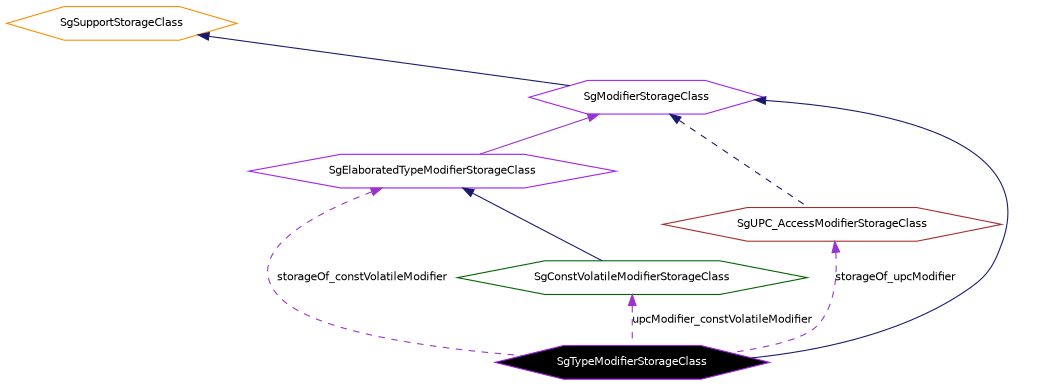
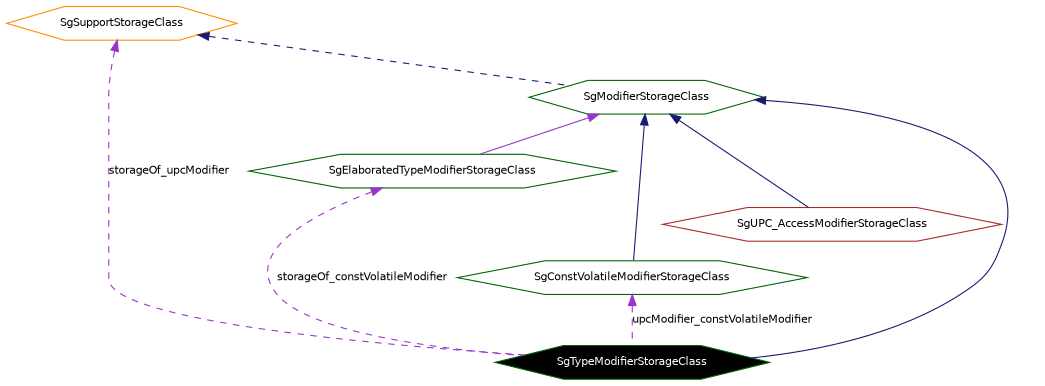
edge "SgModifierStorageClass" -> "SgSupportStorageClass": style solid -> dashed
node "SgModifierStorageClass": color purple -> darkgreen
edge "SgUPC_AccessModifierStorageClass" -> "SgModifierStorageClass": style dashed -> solid
node "SgElaboratedTypeModifierStorageClass": color purple -> darkgreen
edge "SgConstVolatileModifierStorageClass" -> "SgElaboratedTypeModifierStorageClass": now "SgConstVolatileModifierStorageClass" -> "SgModifierStorageClass"
edge "SgTypeModifierStorageClass" -> "SgUPC_AccessModifierStorageClass": now "SgTypeModifierStorageClass" -> "SgSupportStorageClass"
node "SgTypeModifierStorageClass": color purple -> darkgreen
